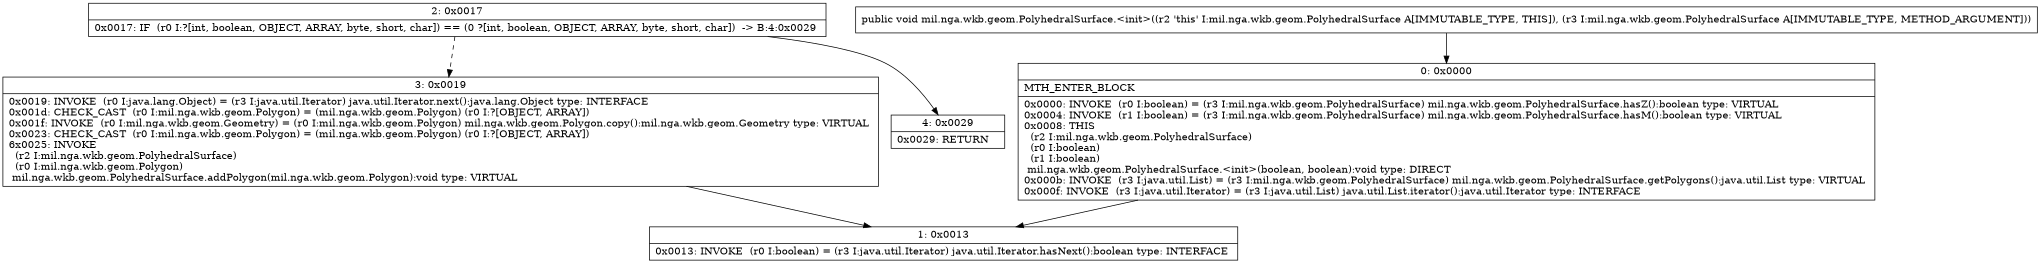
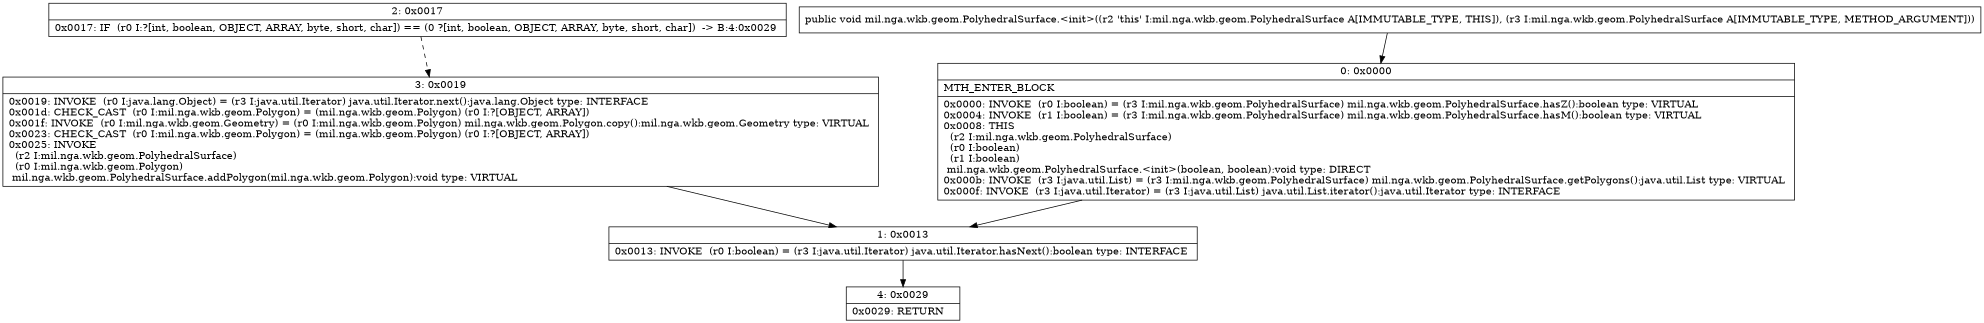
edge "2: 0x0017" -> "4: 0x0029": now "1: 0x0013" -> "4: 0x0029"
node "3: 0x0019": text "6x0025: INVOKE" -> "0x0025: INVOKE"
